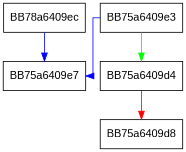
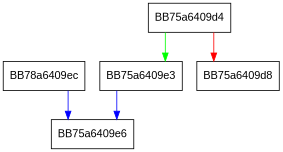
edge "BB75a6409e3" -> "BB75a6409d4": reversed
node "BB75a6409e7": label "BB75a6409e7" -> "BB75a6409e6"
